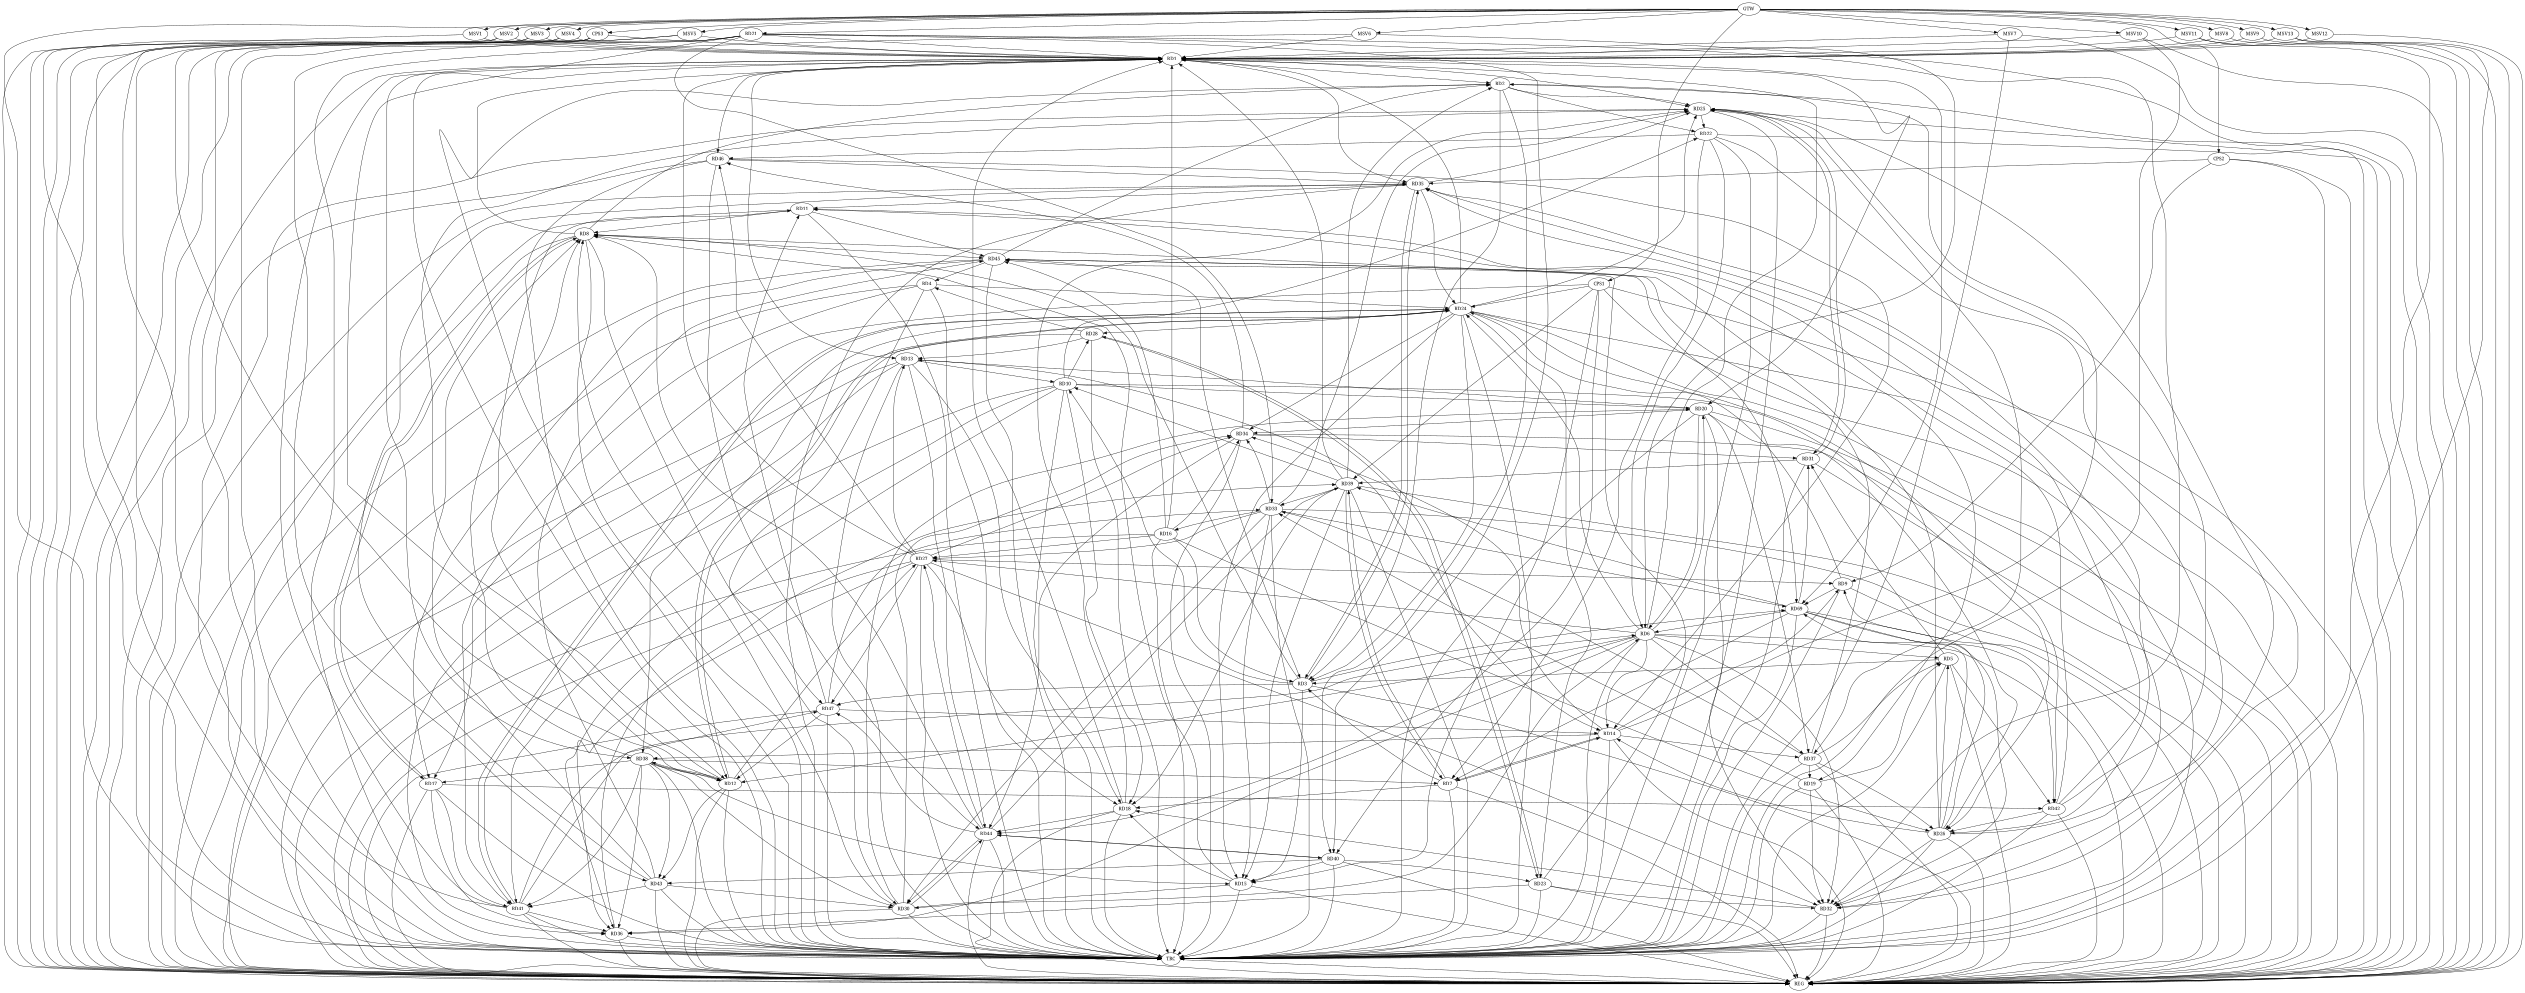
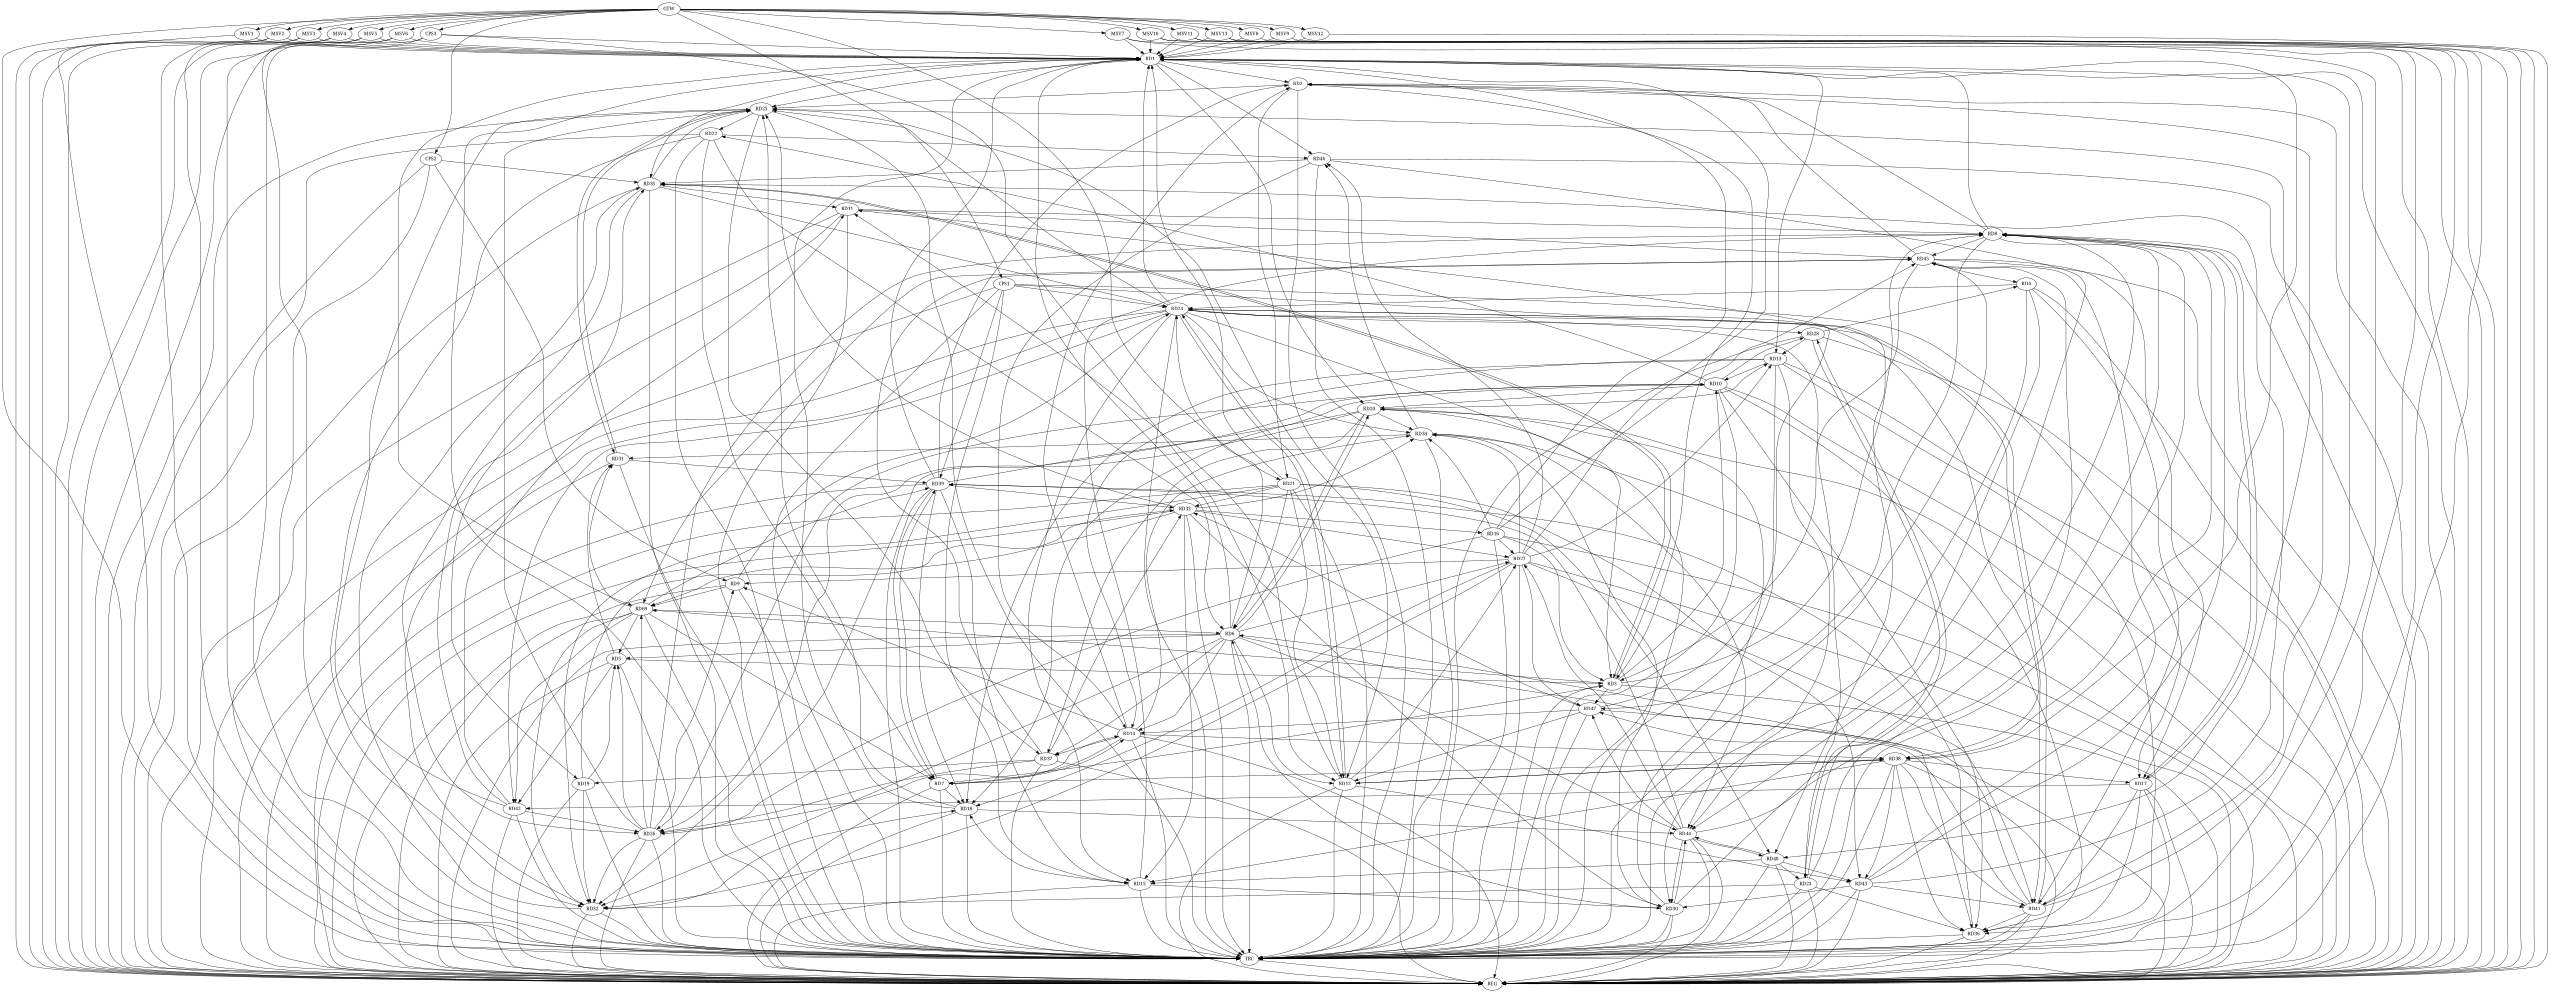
edge "RD2" -> "RD22": now "RD2" -> "RD21"
edge "RD37" -> "RD5": now "RD69" -> "RD5"
edge "RD3" -> "RD15": now "RD3" -> "TRC"
edge "RD38" -> "RD30": now "RD38" -> "REG"
